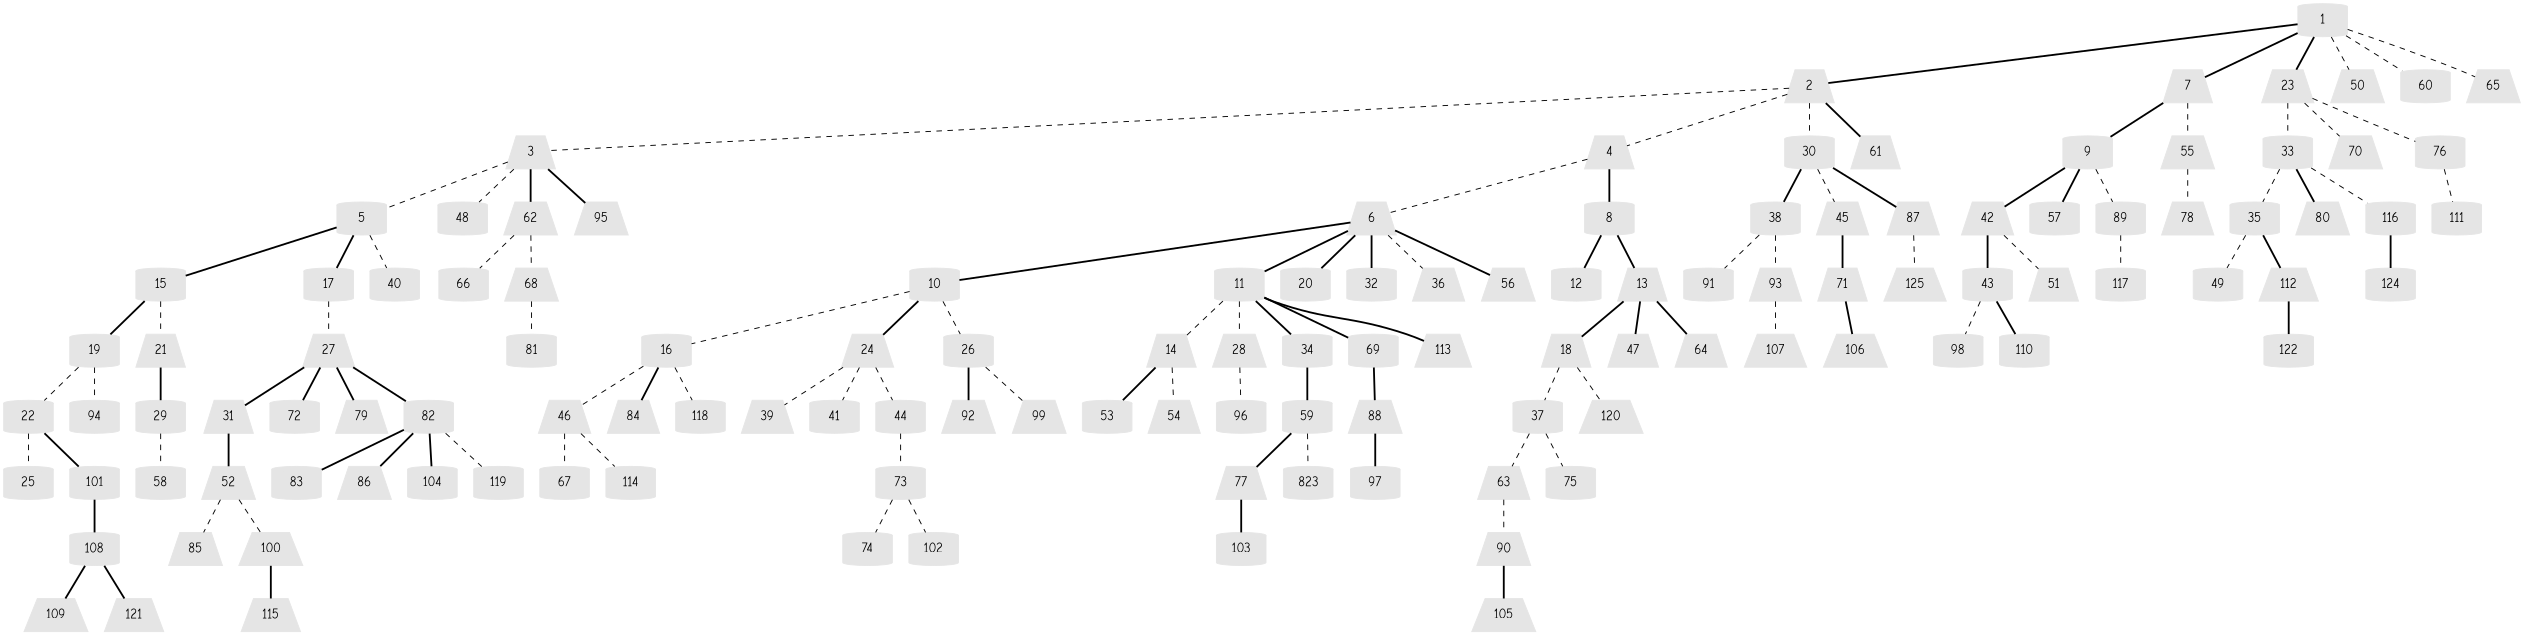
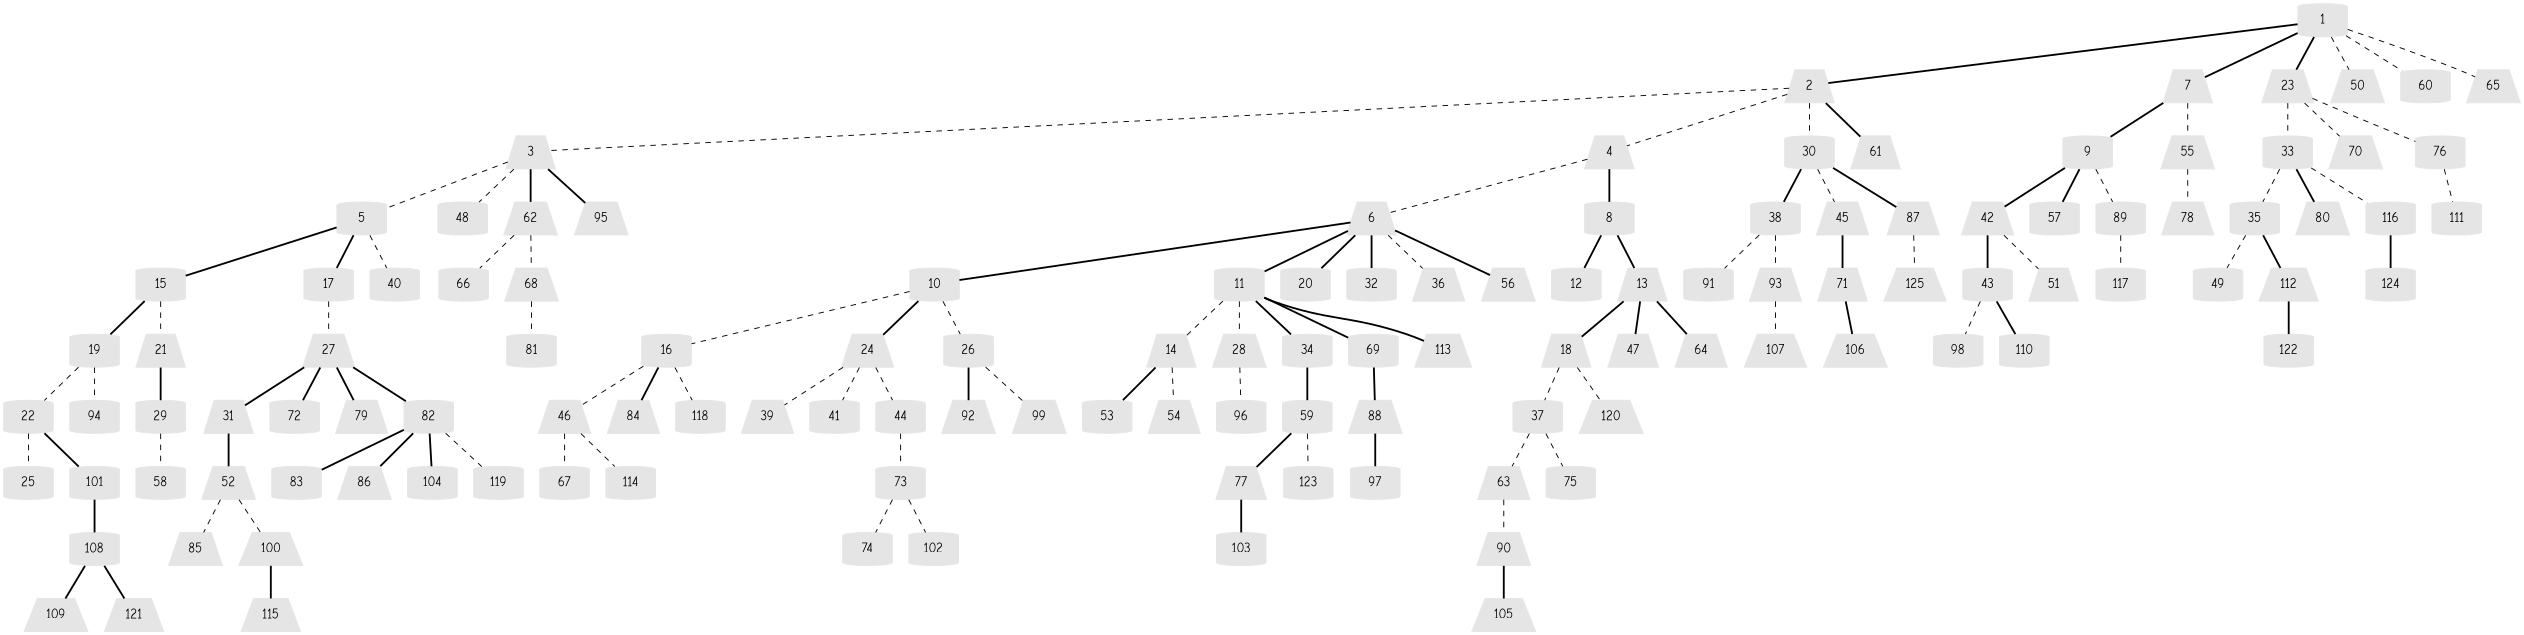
node "823": label "823" -> "123"
